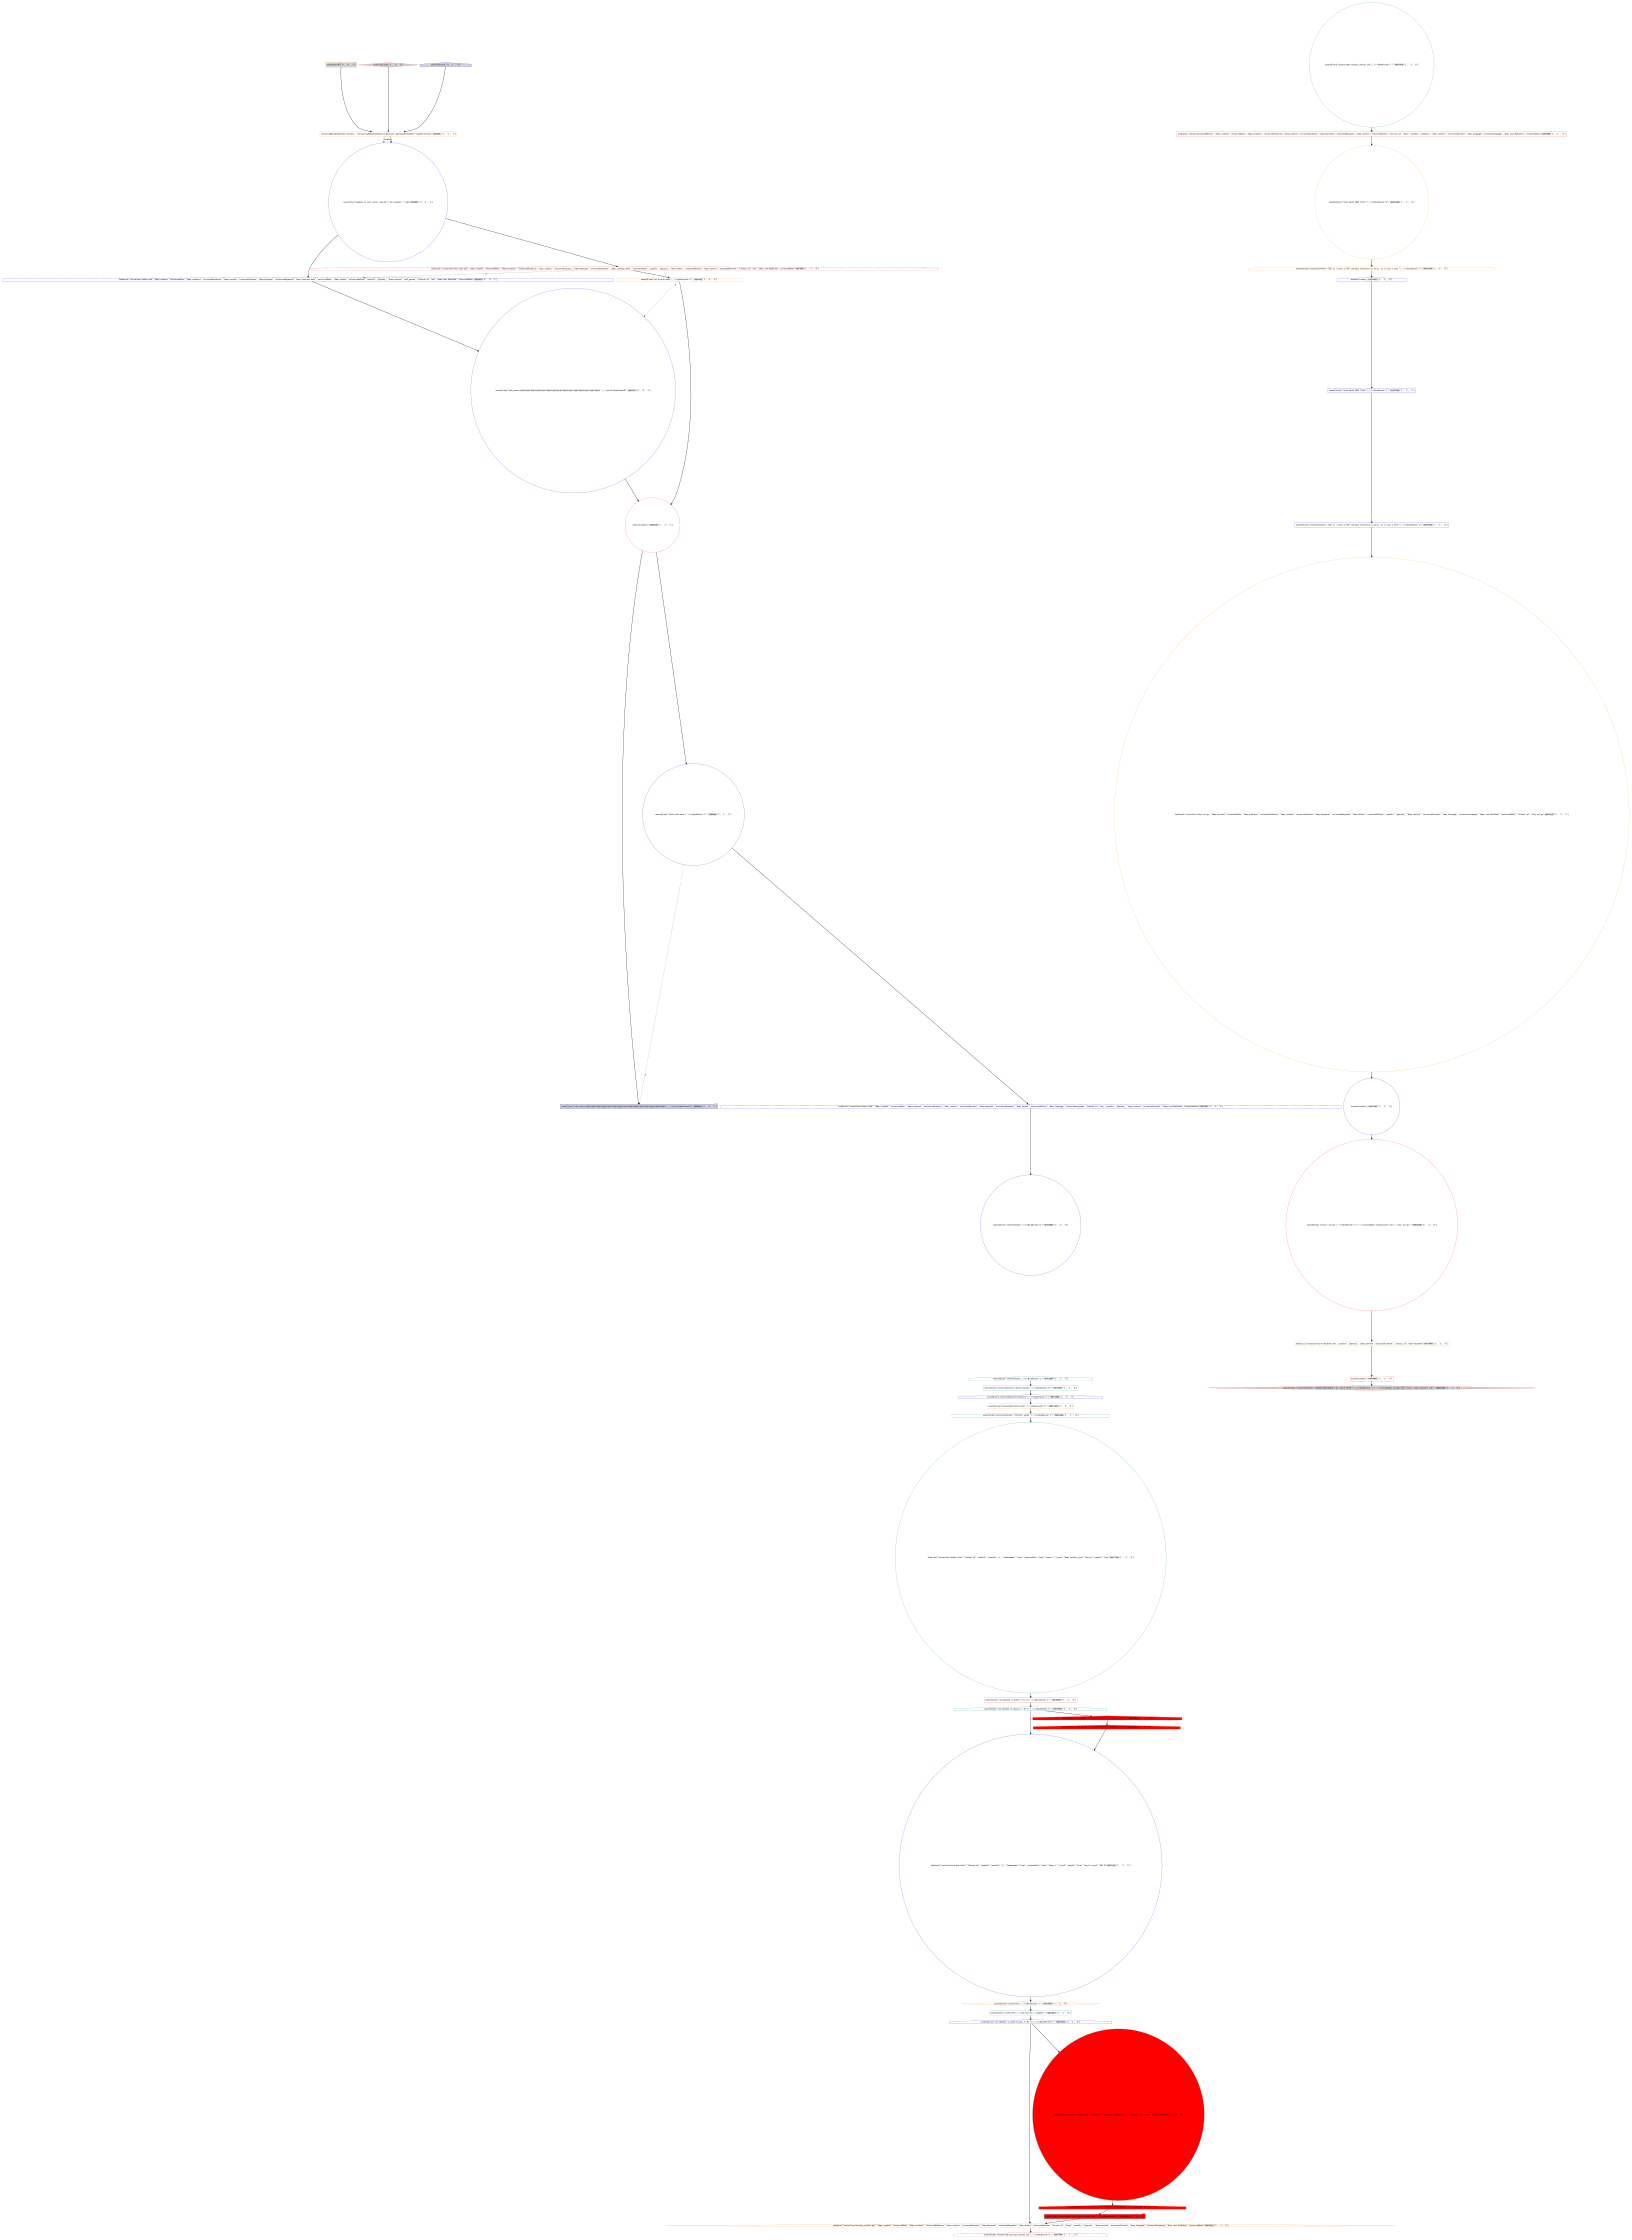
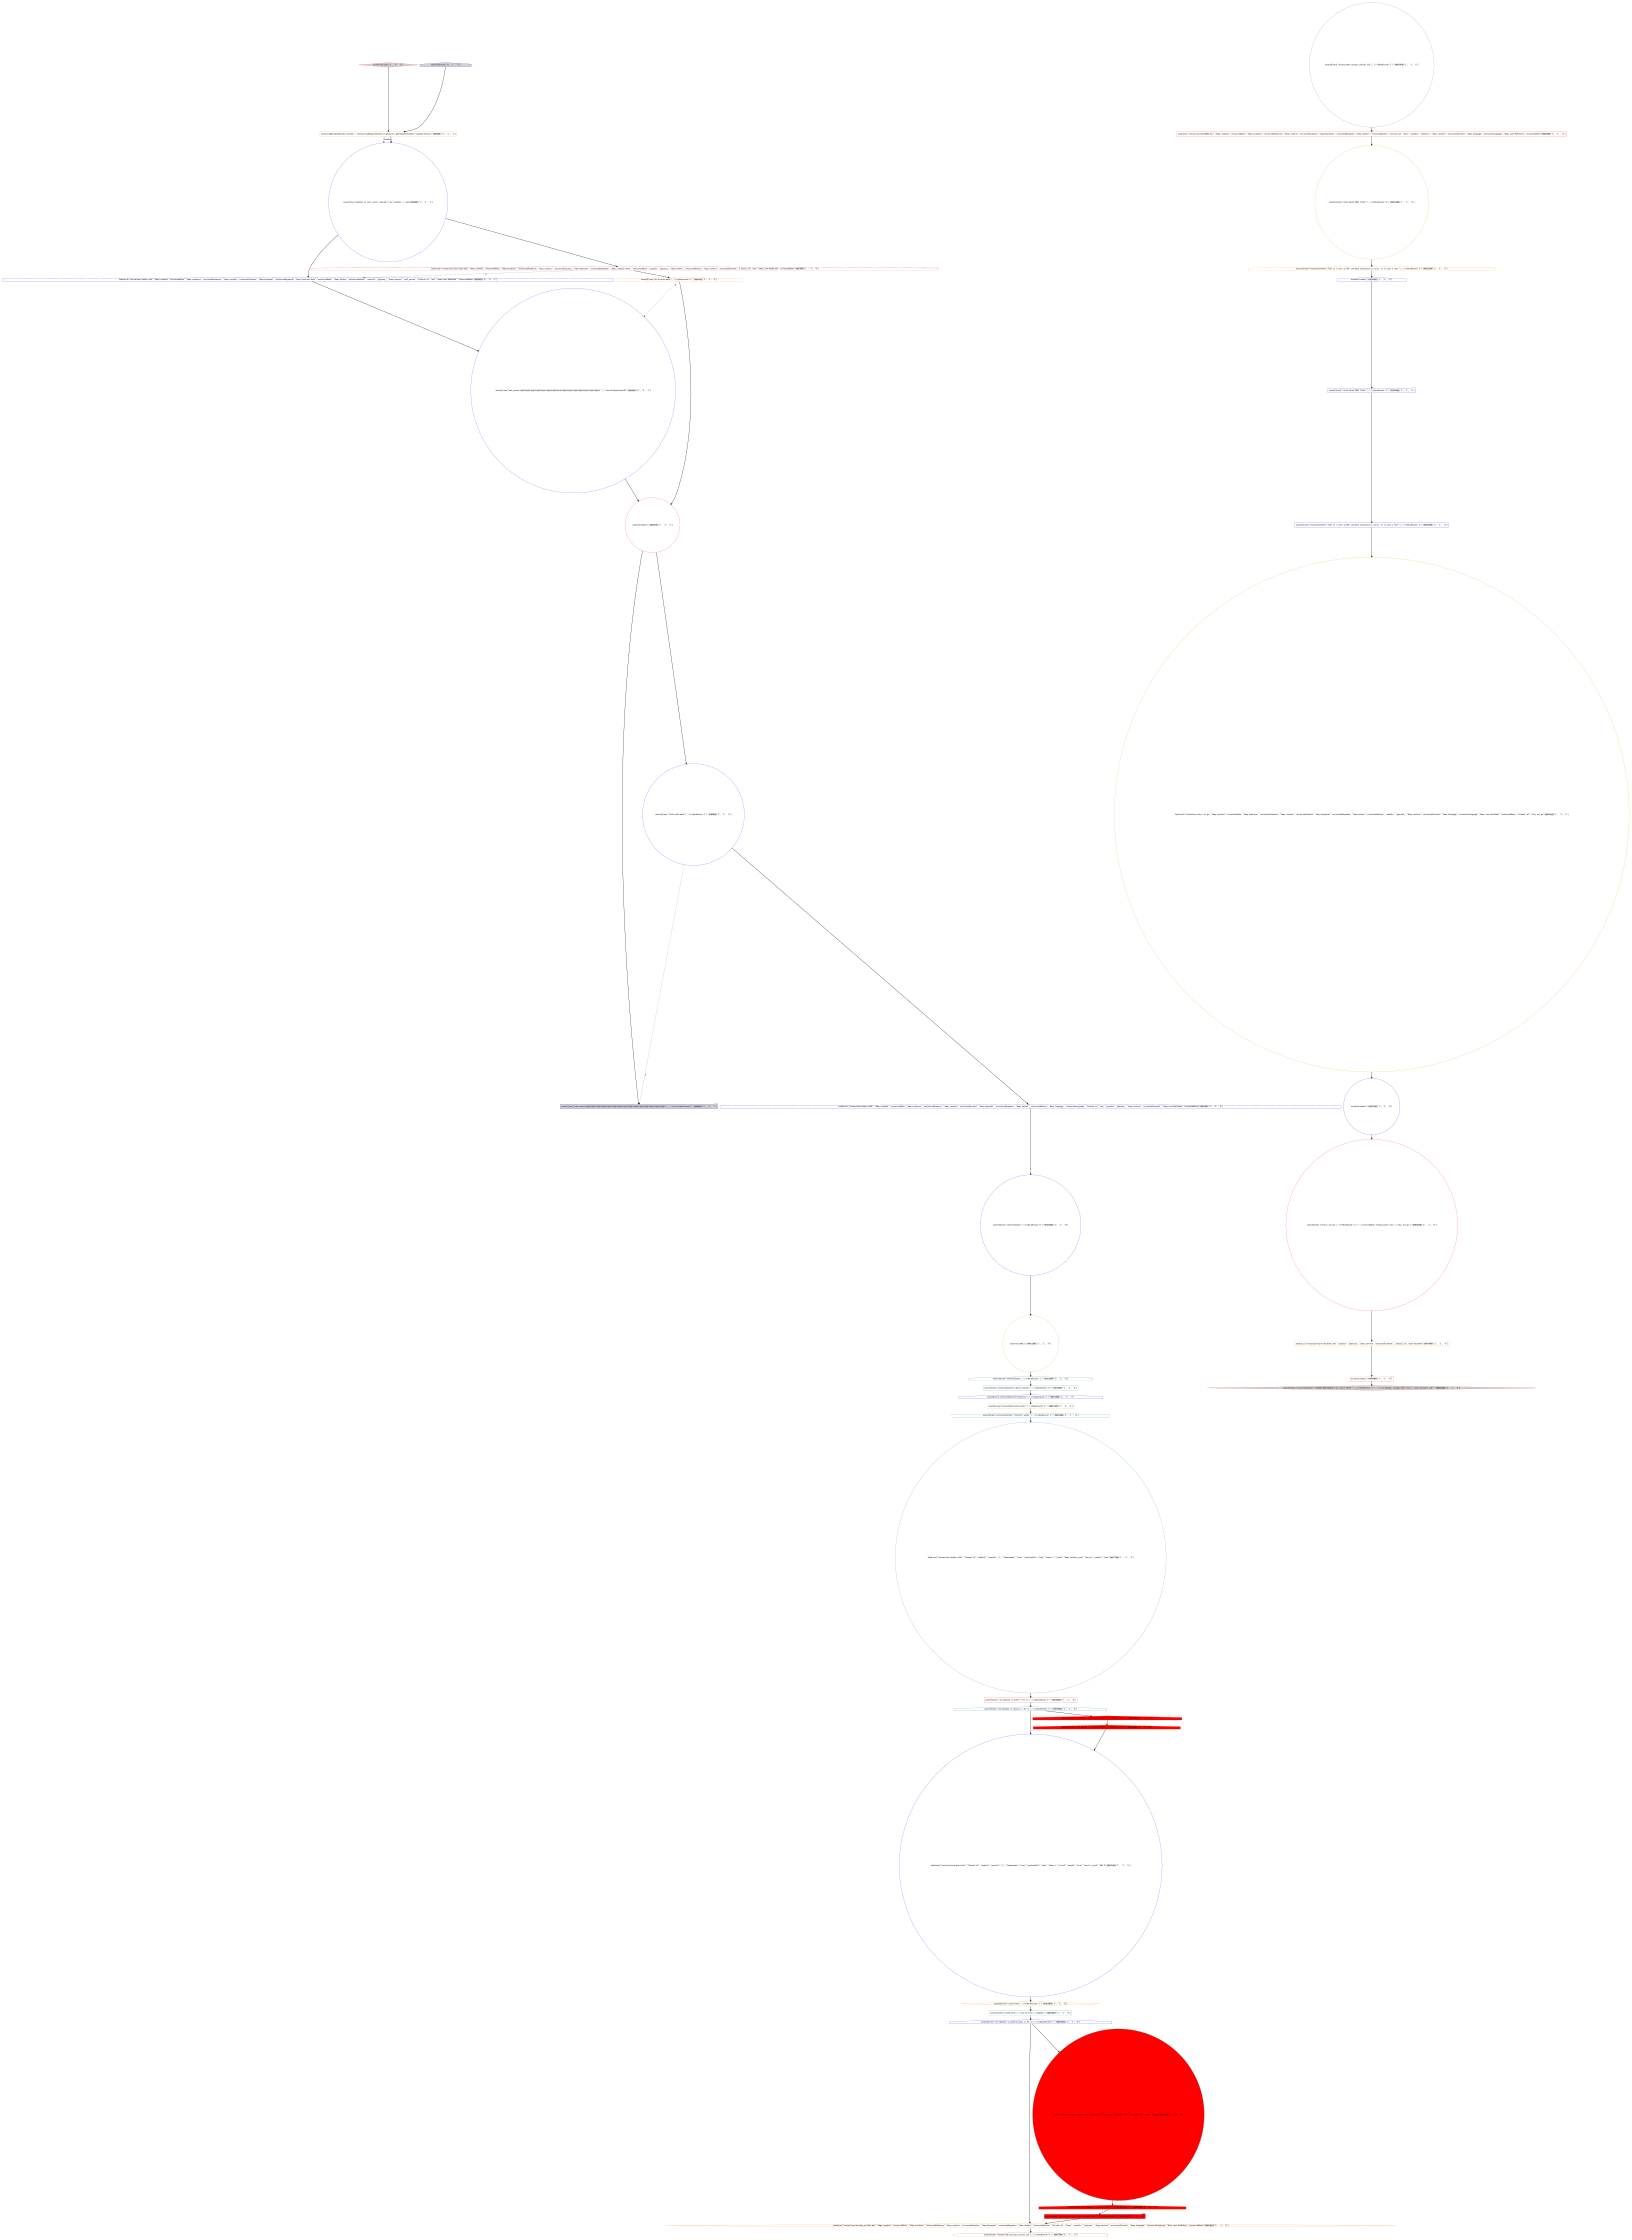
node "testArabicPDF['0', '0', '1']": removed
node "assertU(commit())@@@11@@@['1', '1', '0']": added
